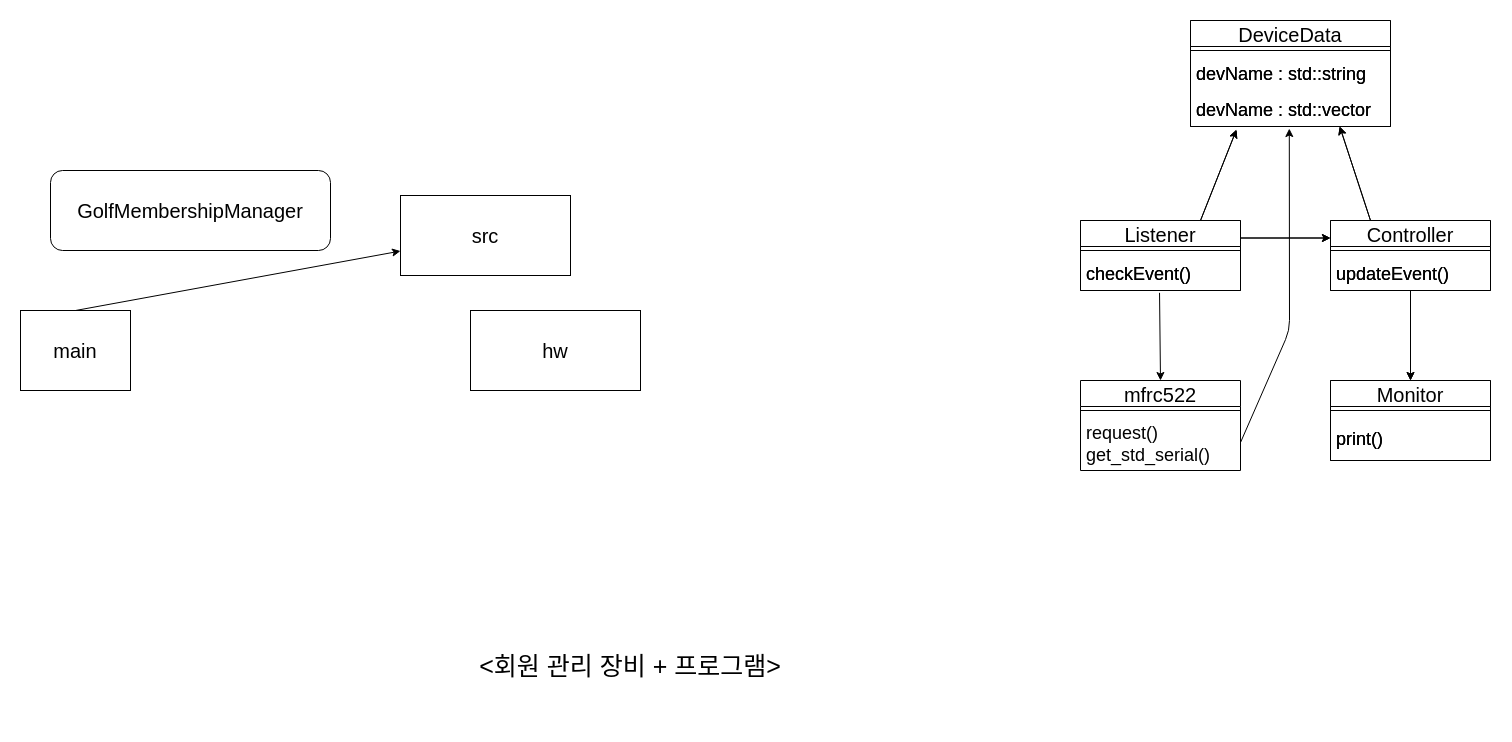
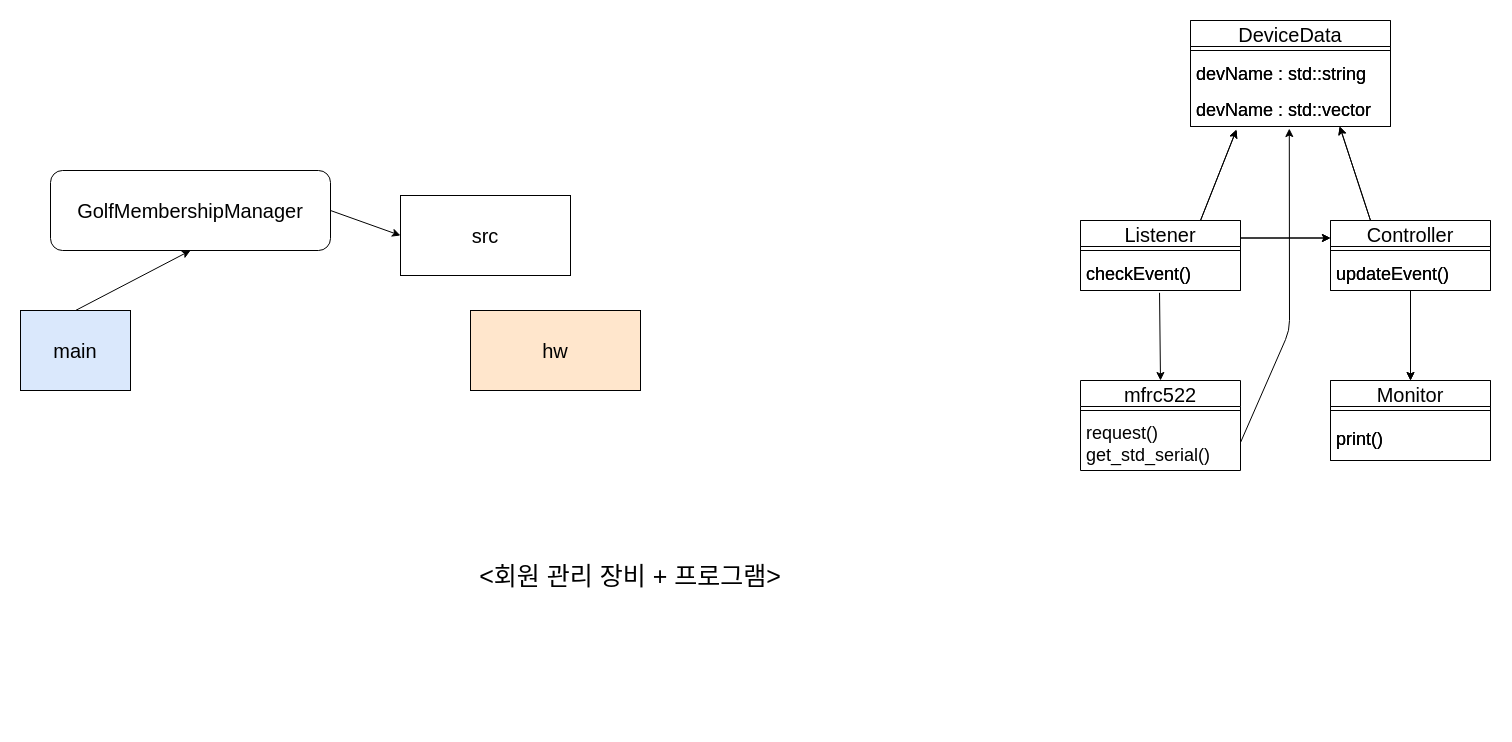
edge "GolfMembershipManager" -> "src": added
edge "main" -> "src": now "main" -> "GolfMembershipManager"
node "main": fillcolor #ffffff -> #dae8fc
node "hw": fillcolor #ffffff -> #ffe6cc
node "<회원 관리 장비 + 프로그램>": moved (631, 666) -> (631, 576)
